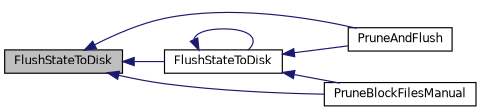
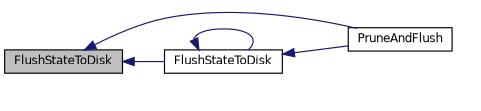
node "PruneBlockFilesManual": removed
